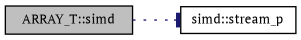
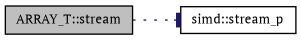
node "ARRAY_T::simd": label "ARRAY_T::simd" -> "ARRAY_T::stream"
